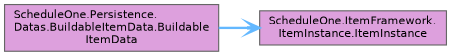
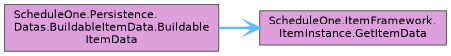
node "ScheduleOne.ItemFramework. ItemInstance.ItemInstance": label "ScheduleOne.ItemFramework. ItemInstance.ItemInstance" -> "ScheduleOne.ItemFramework. ItemInstance.GetItemData"
